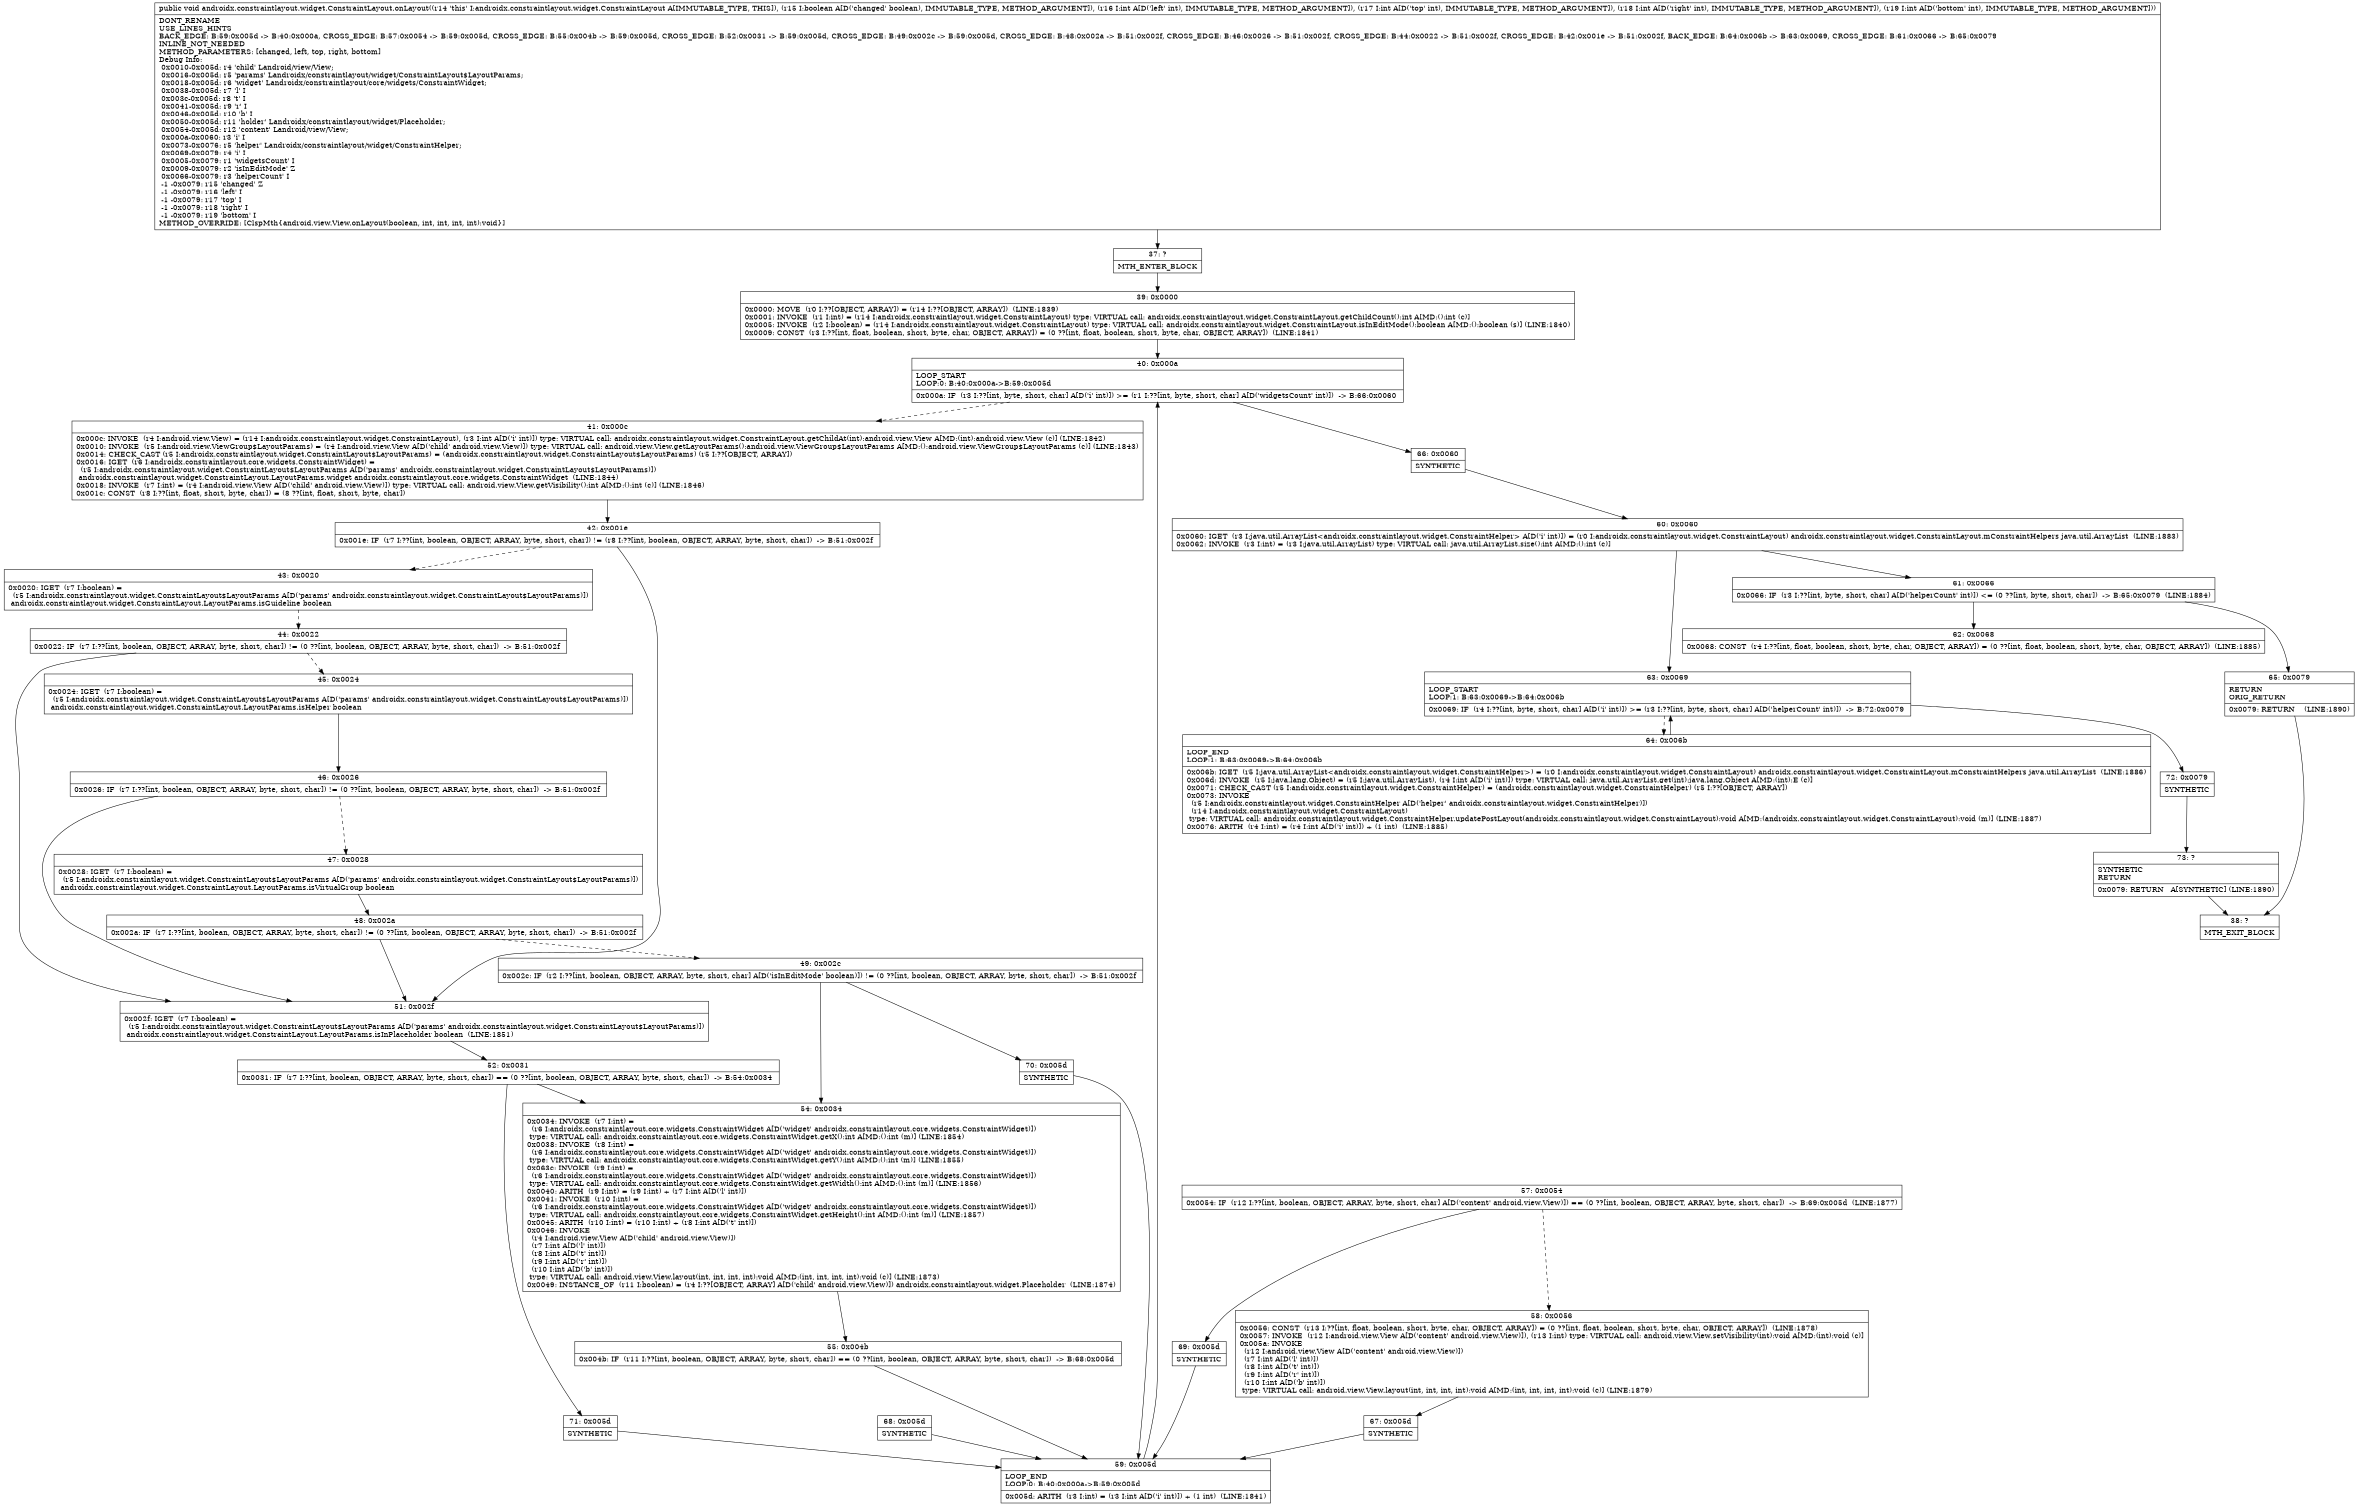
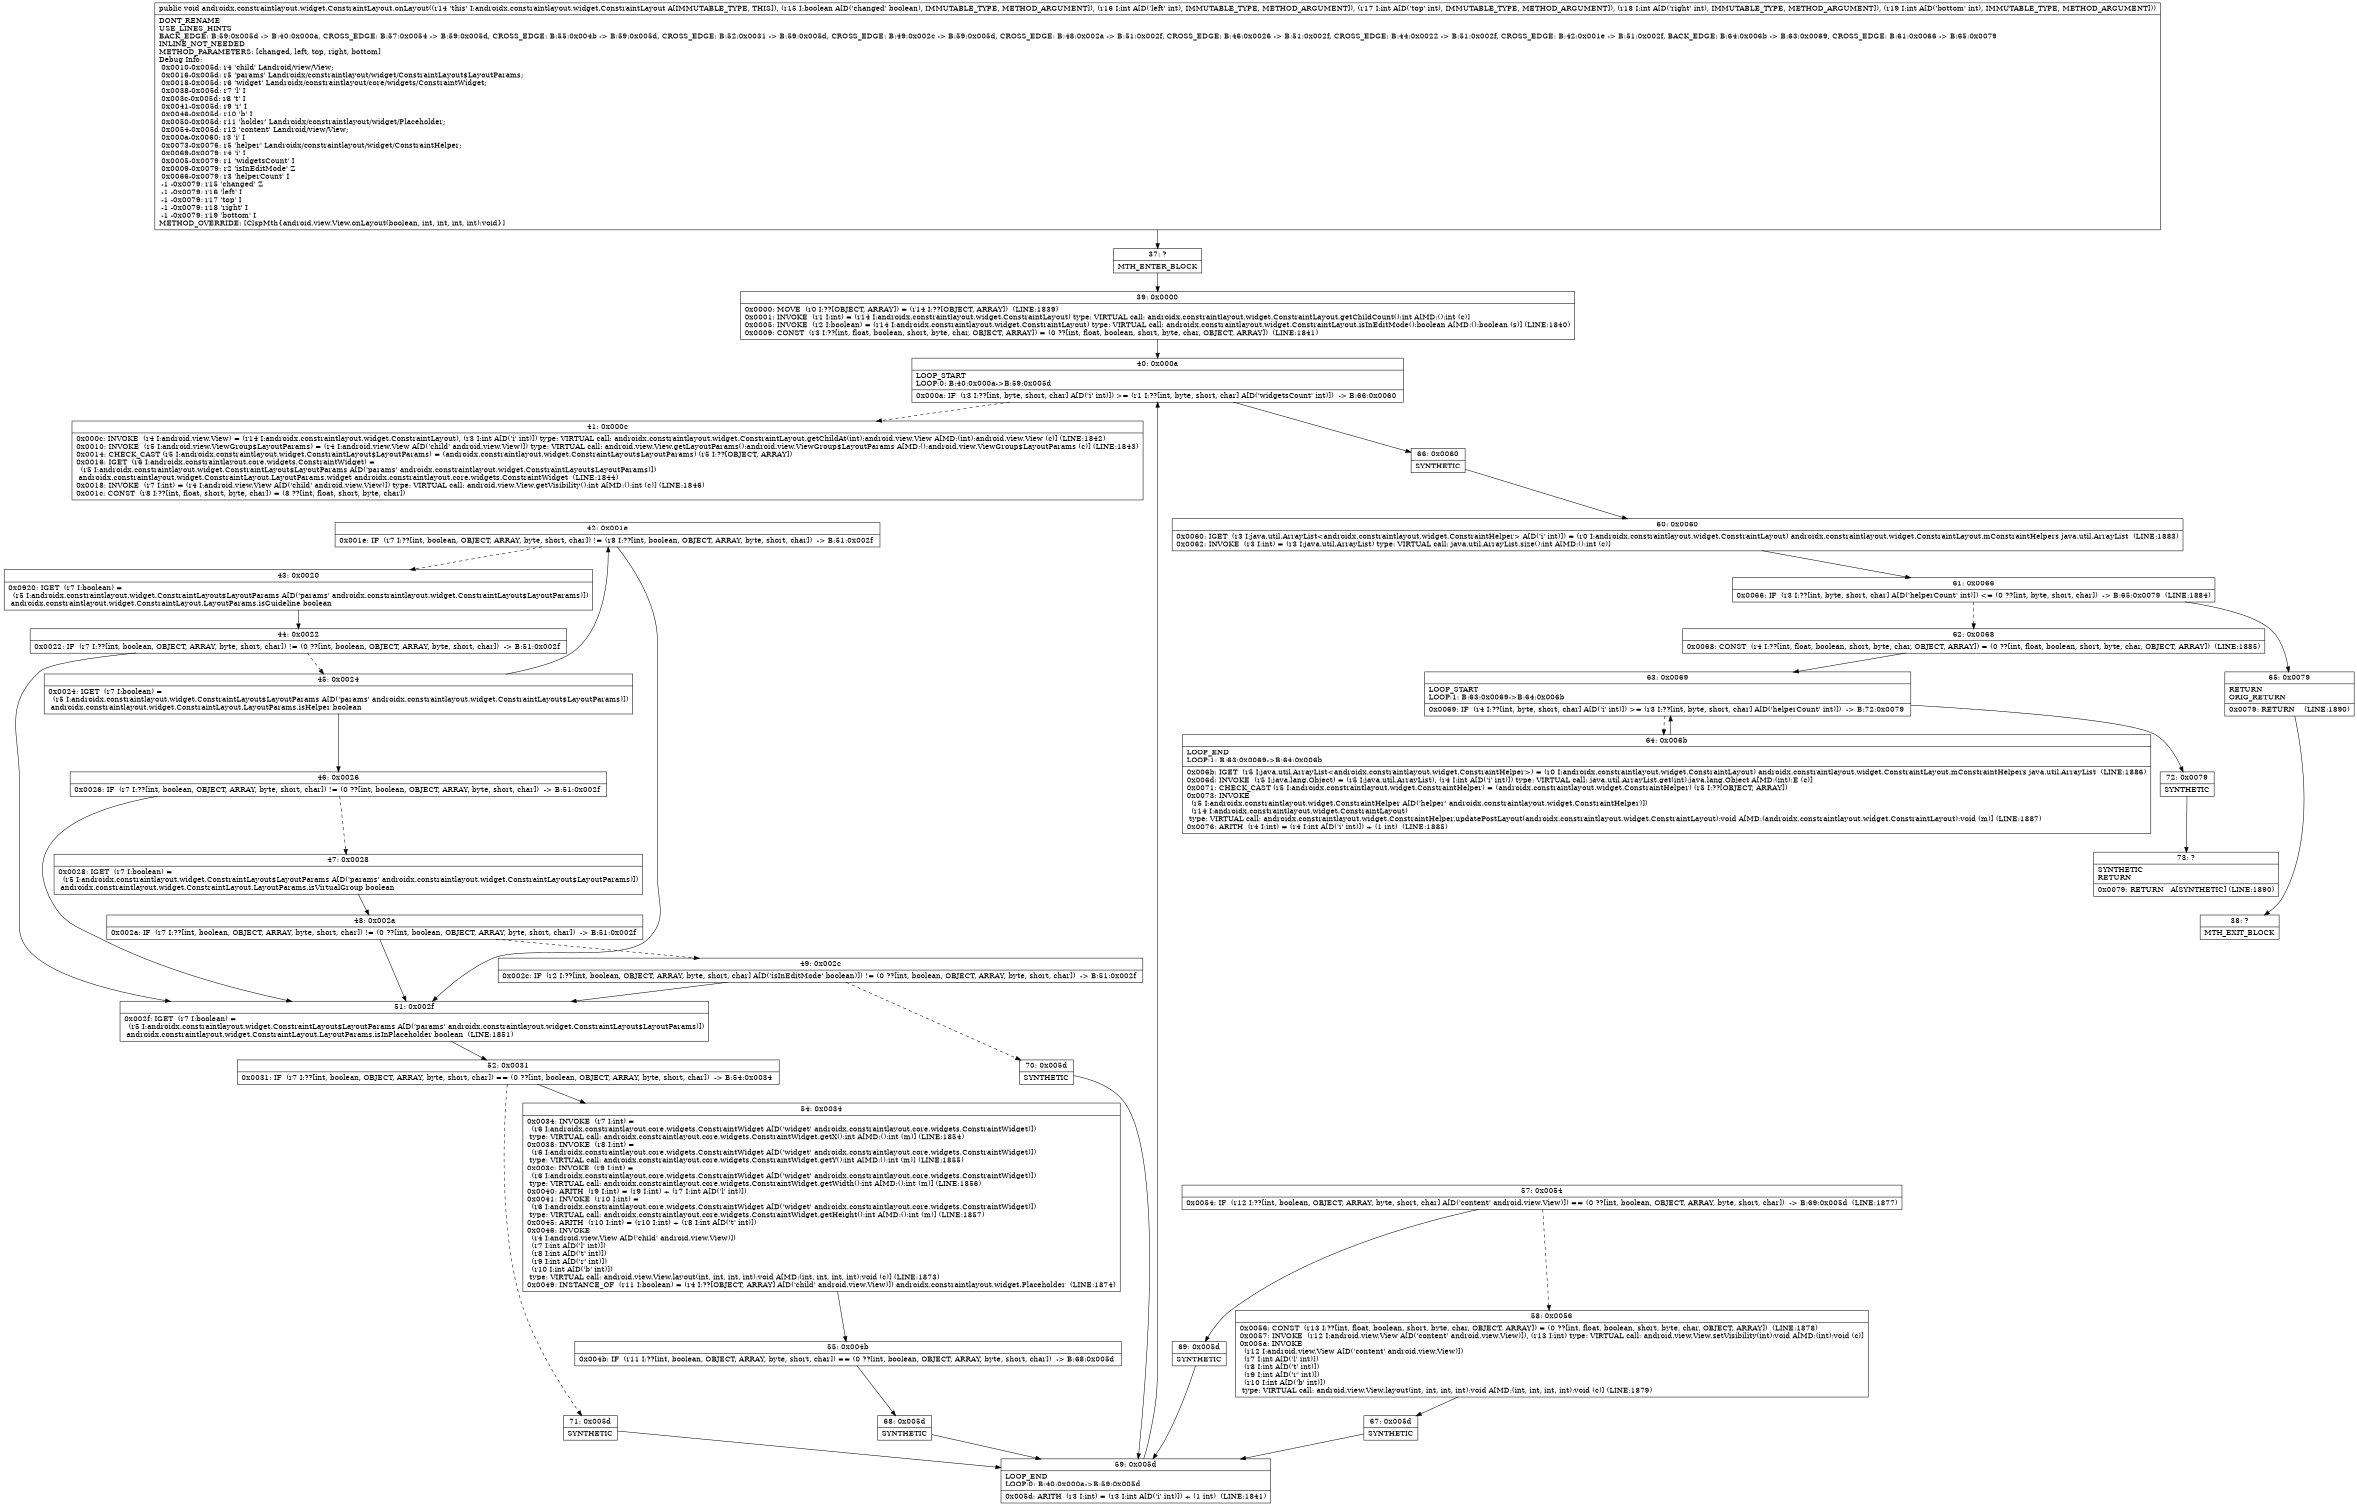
edge "41: 0x000c" -> "42: 0x001e": now "45: 0x0024" -> "42: 0x001e"
node "43: 0x0020": text "0x0020: IGET  (r7 I:boolean) =" -> "0x0920: IGET  (r7 I:boolean) ="
edge "60: 0x0060" -> "63: 0x0069": now "62: 0x0068" -> "63: 0x0069"
edge "61: 0x0066" -> "62: 0x0068": style solid -> dashed
edge "43: 0x0020" -> "44: 0x0022": style dashed -> solid
edge "73: ?" -> "38: ?": removed
edge "49: 0x002c" -> "70: 0x005d": style solid -> dashed
edge "49: 0x002c" -> "54: 0x0034": now "49: 0x002c" -> "51: 0x002f"
node "54: 0x0034": text "0x063c: INVOKE  (r9 I:int) =" -> "0x003c: INVOKE  (r9 I:int) ="
edge "52: 0x0031" -> "71: 0x005d": style solid -> dashed
edge "55: 0x004b" -> "59: 0x005d": now "55: 0x004b" -> "68: 0x005d"
